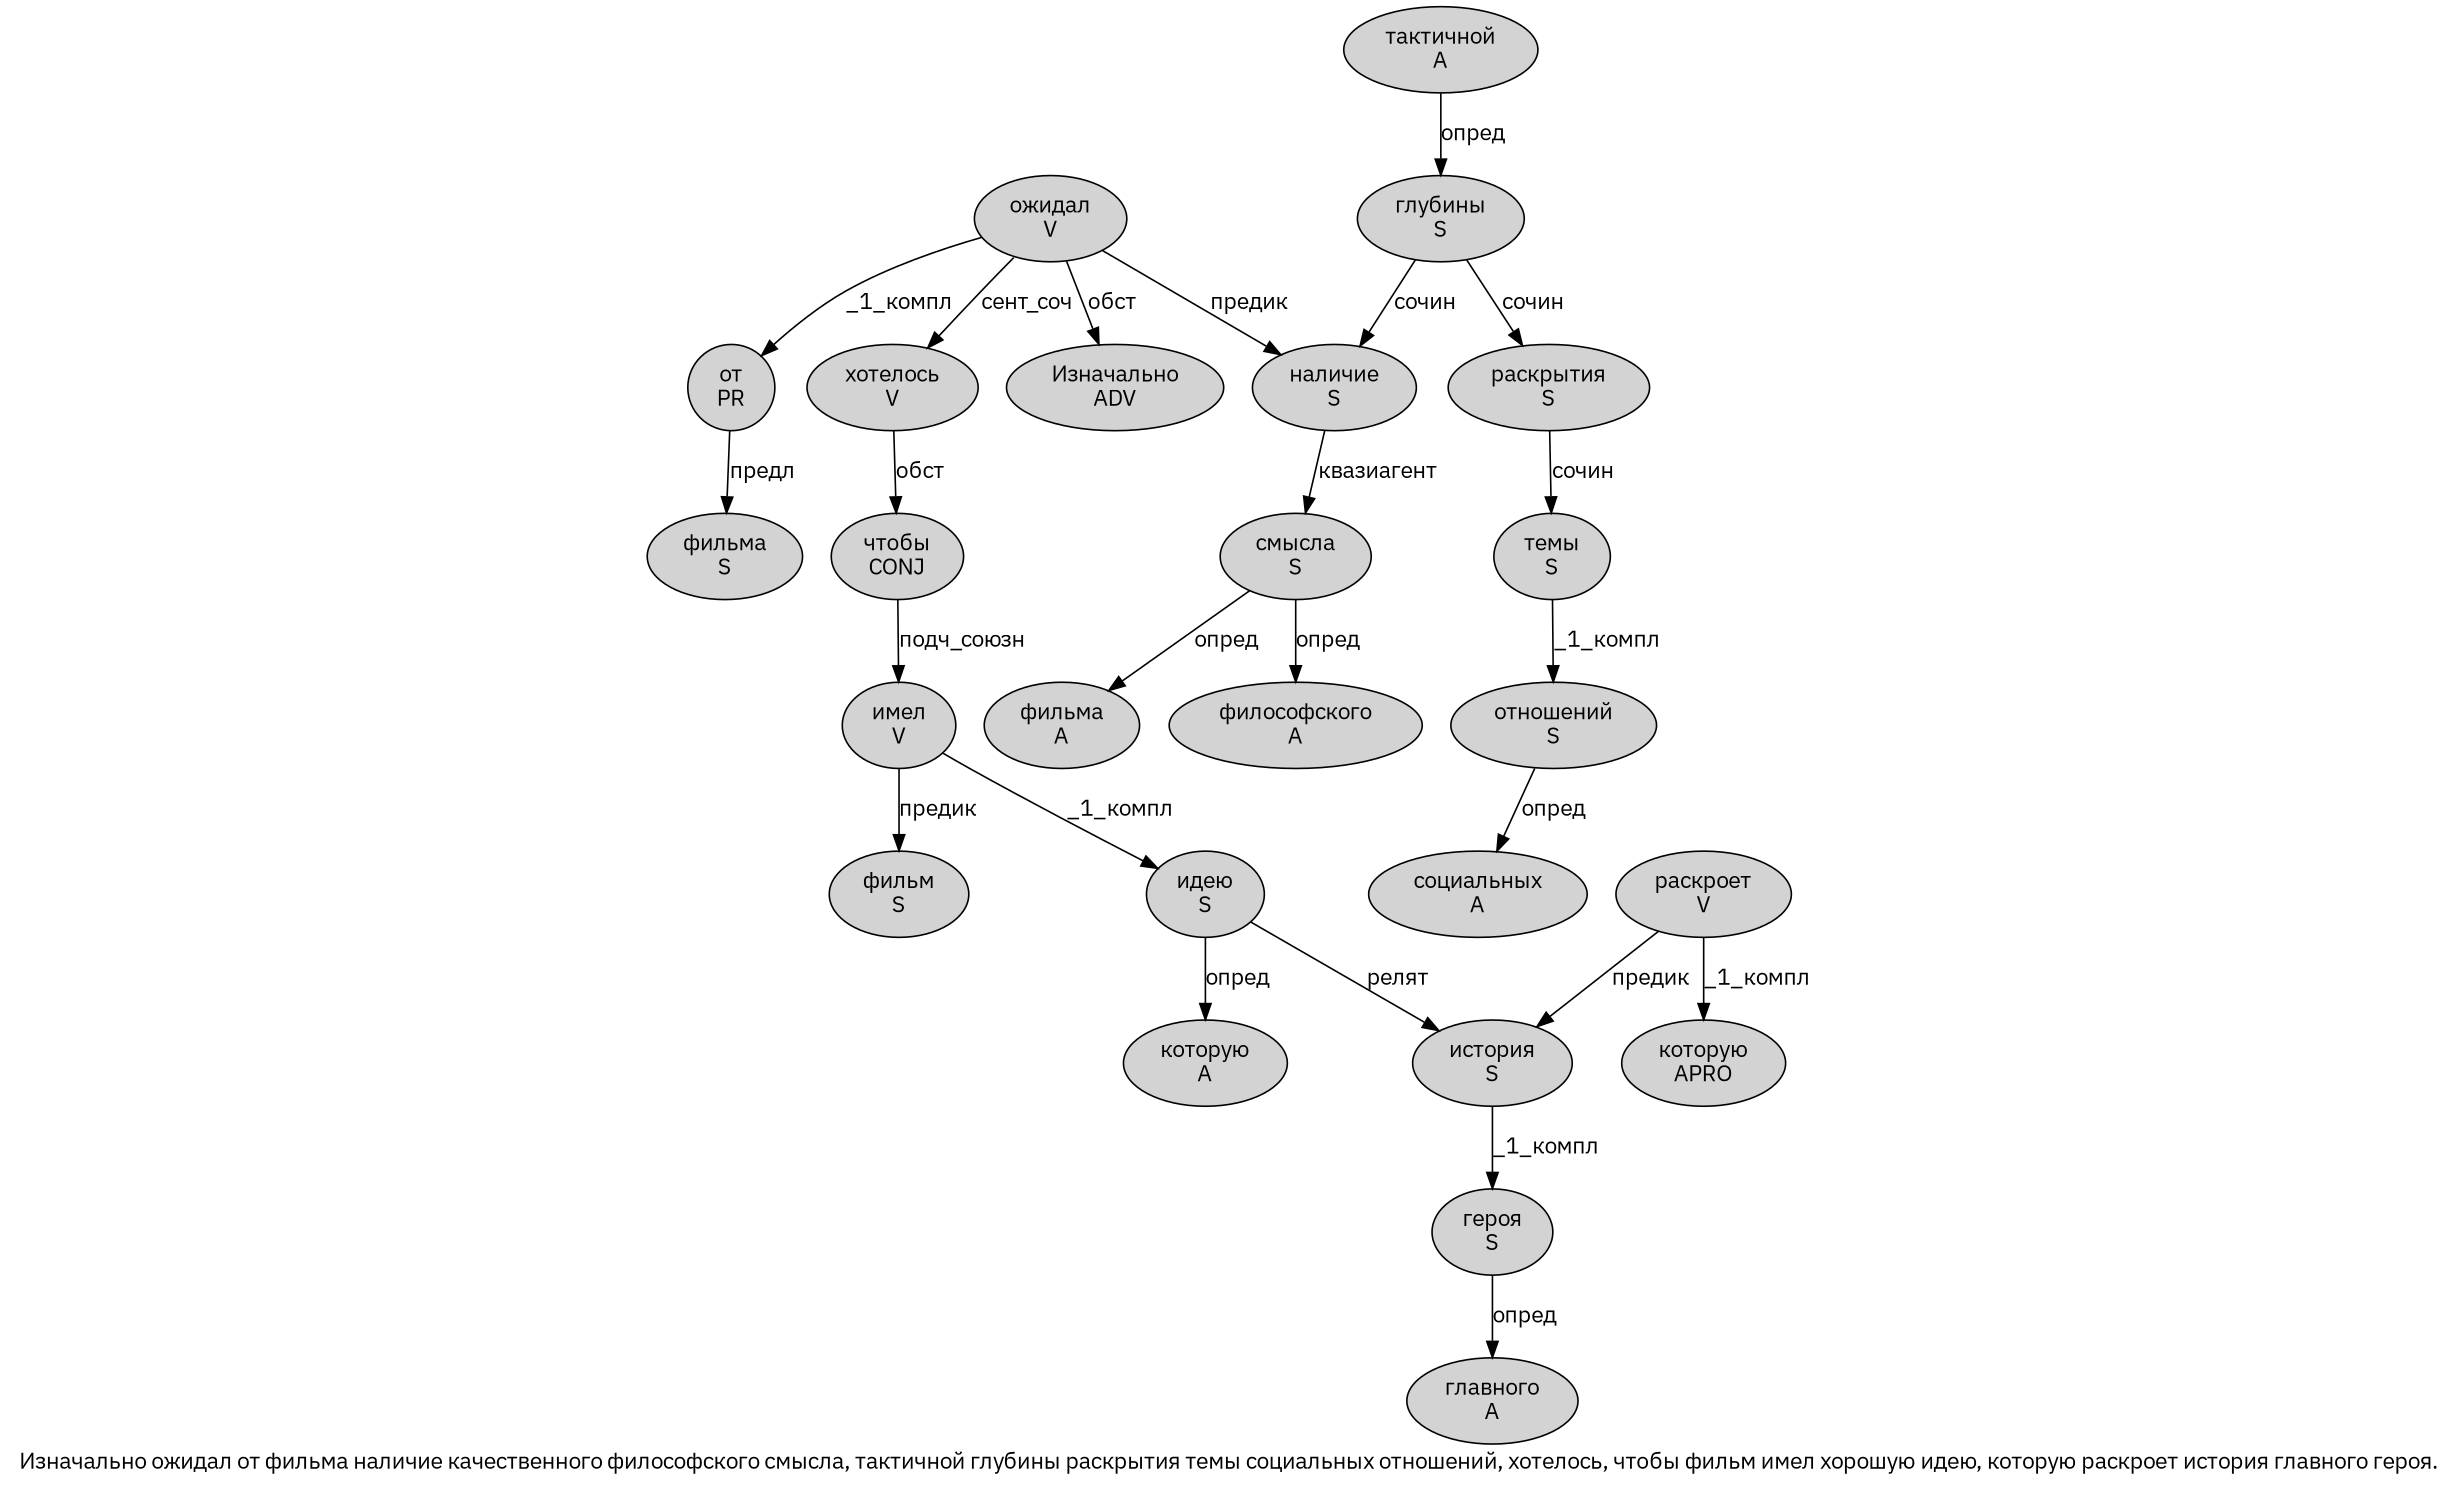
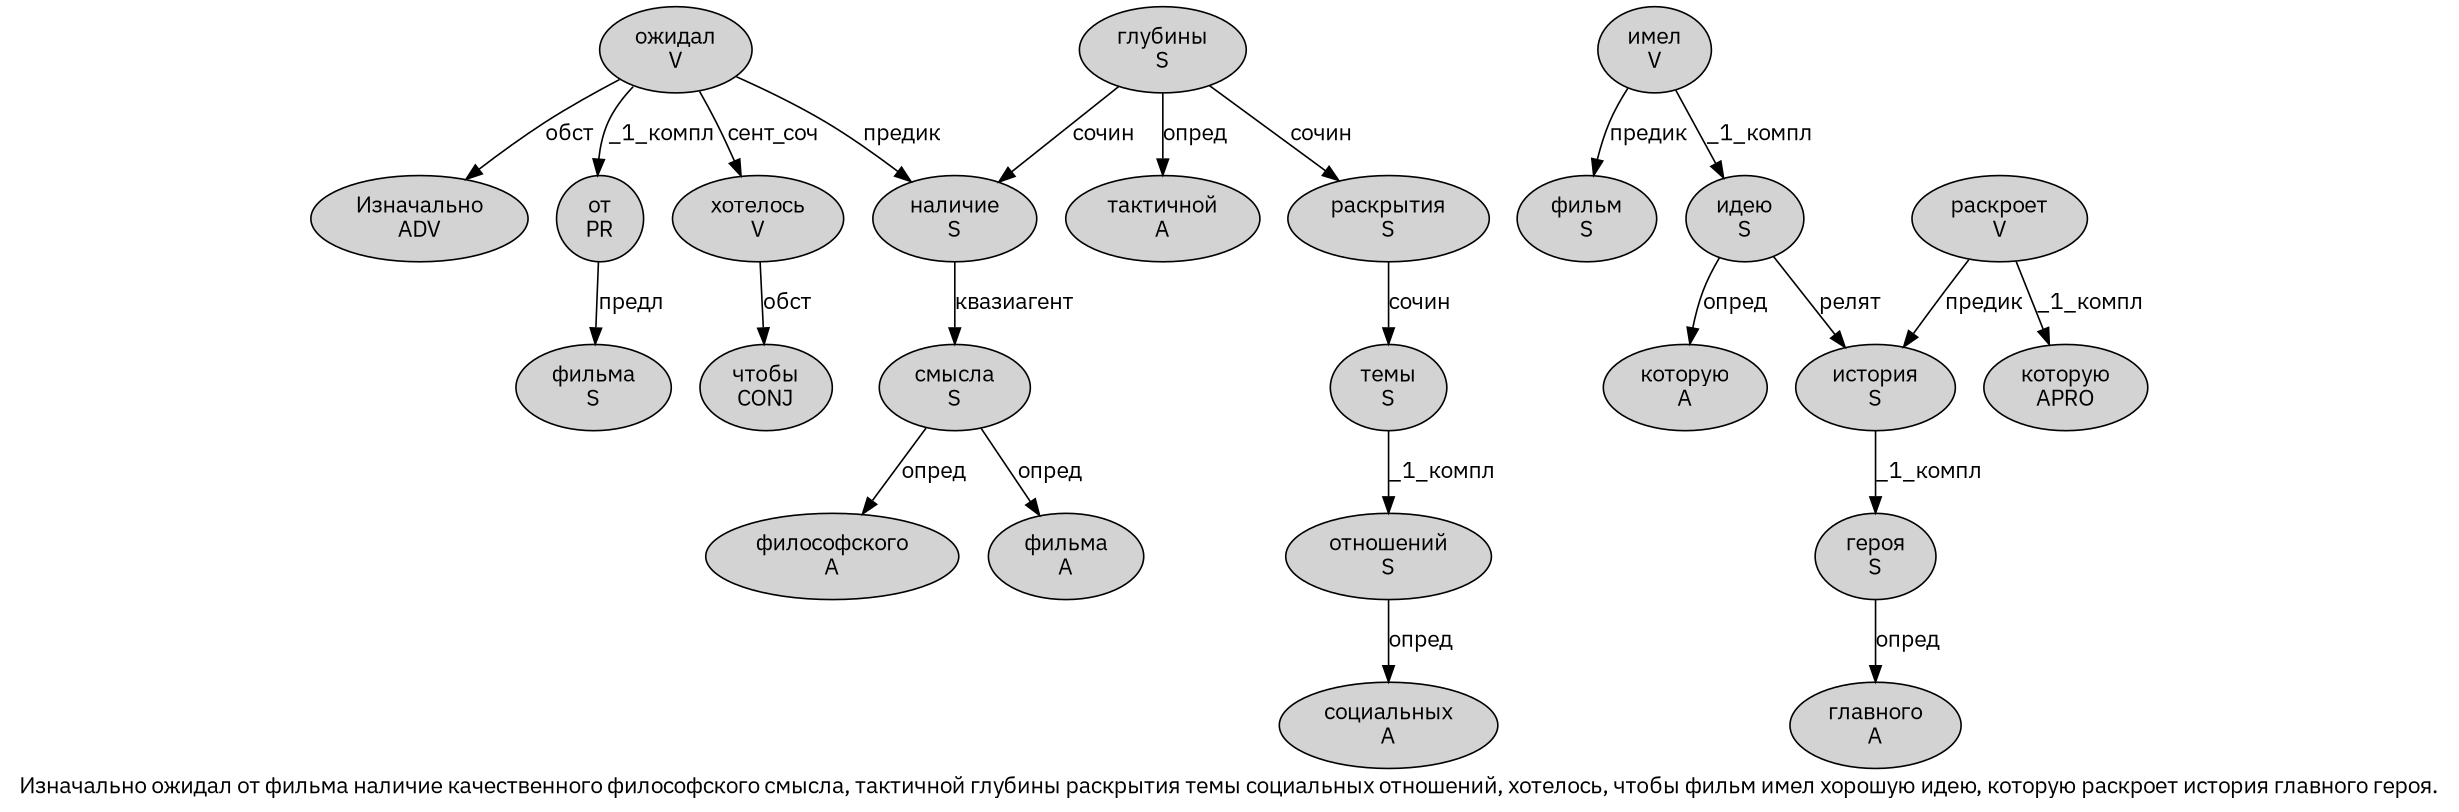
edge "тактичной A" -> "глубины S": reversed
edge "чтобы CONJ" -> "имел V": removed, label "подч_союзн"
